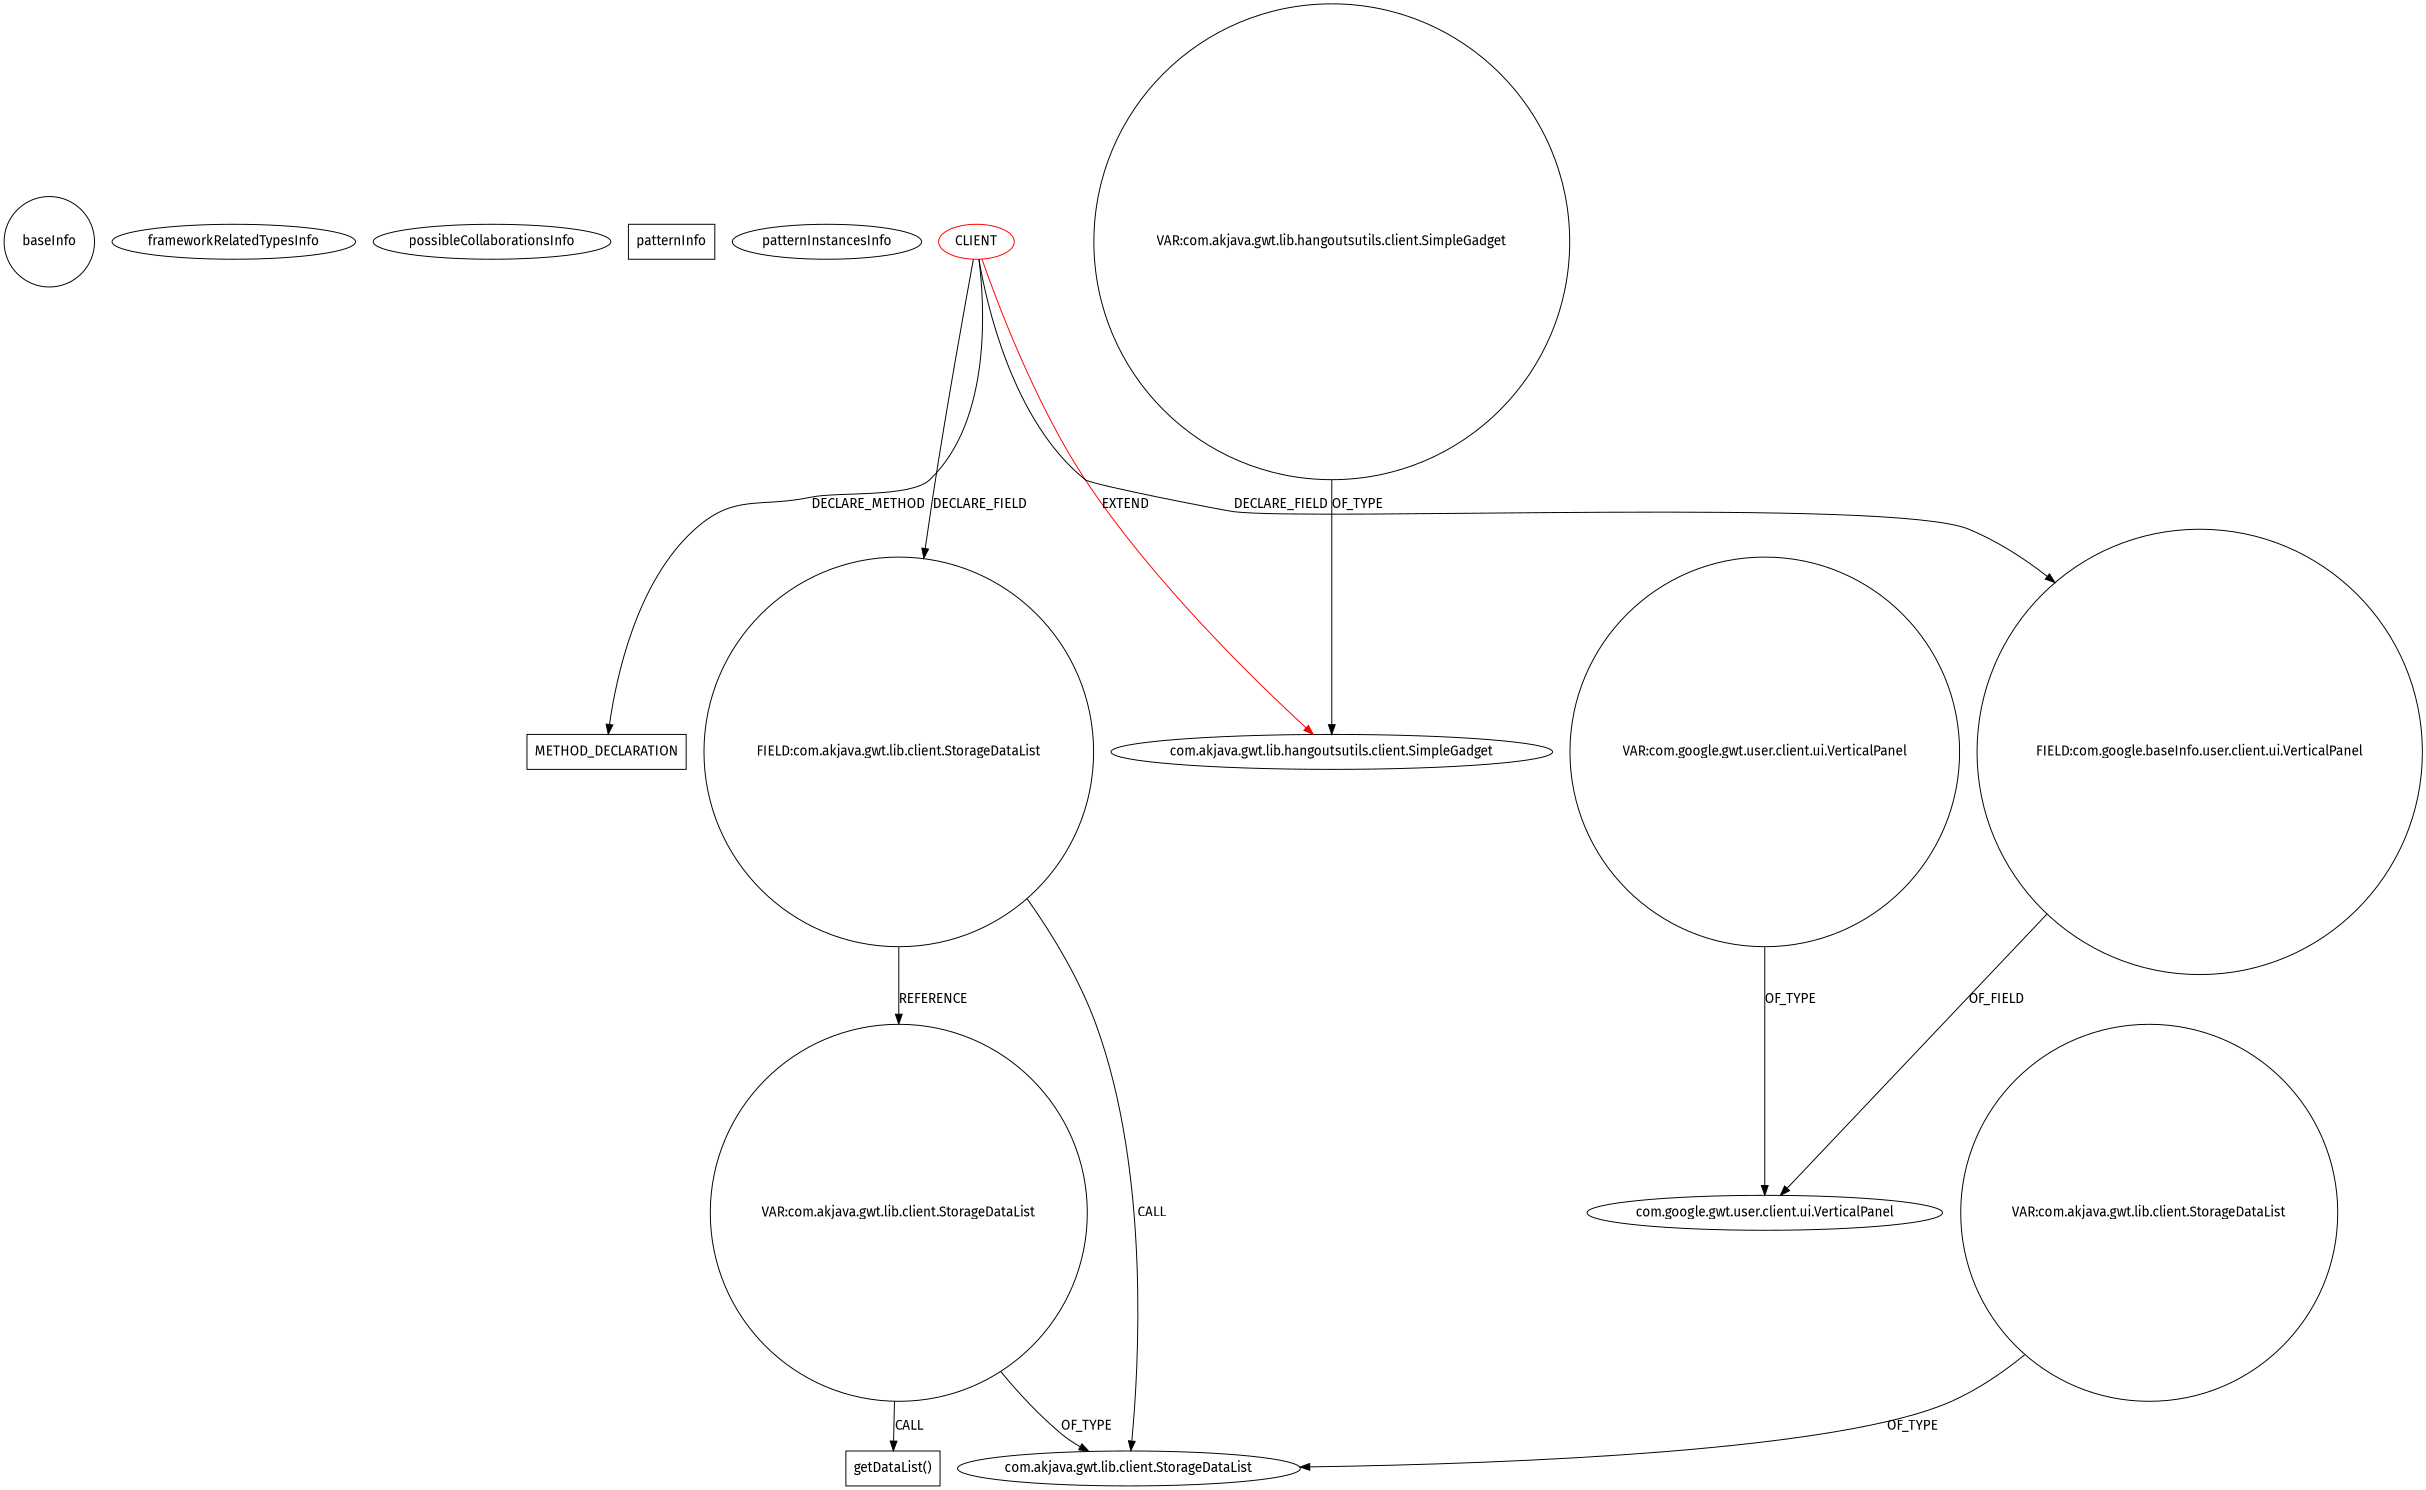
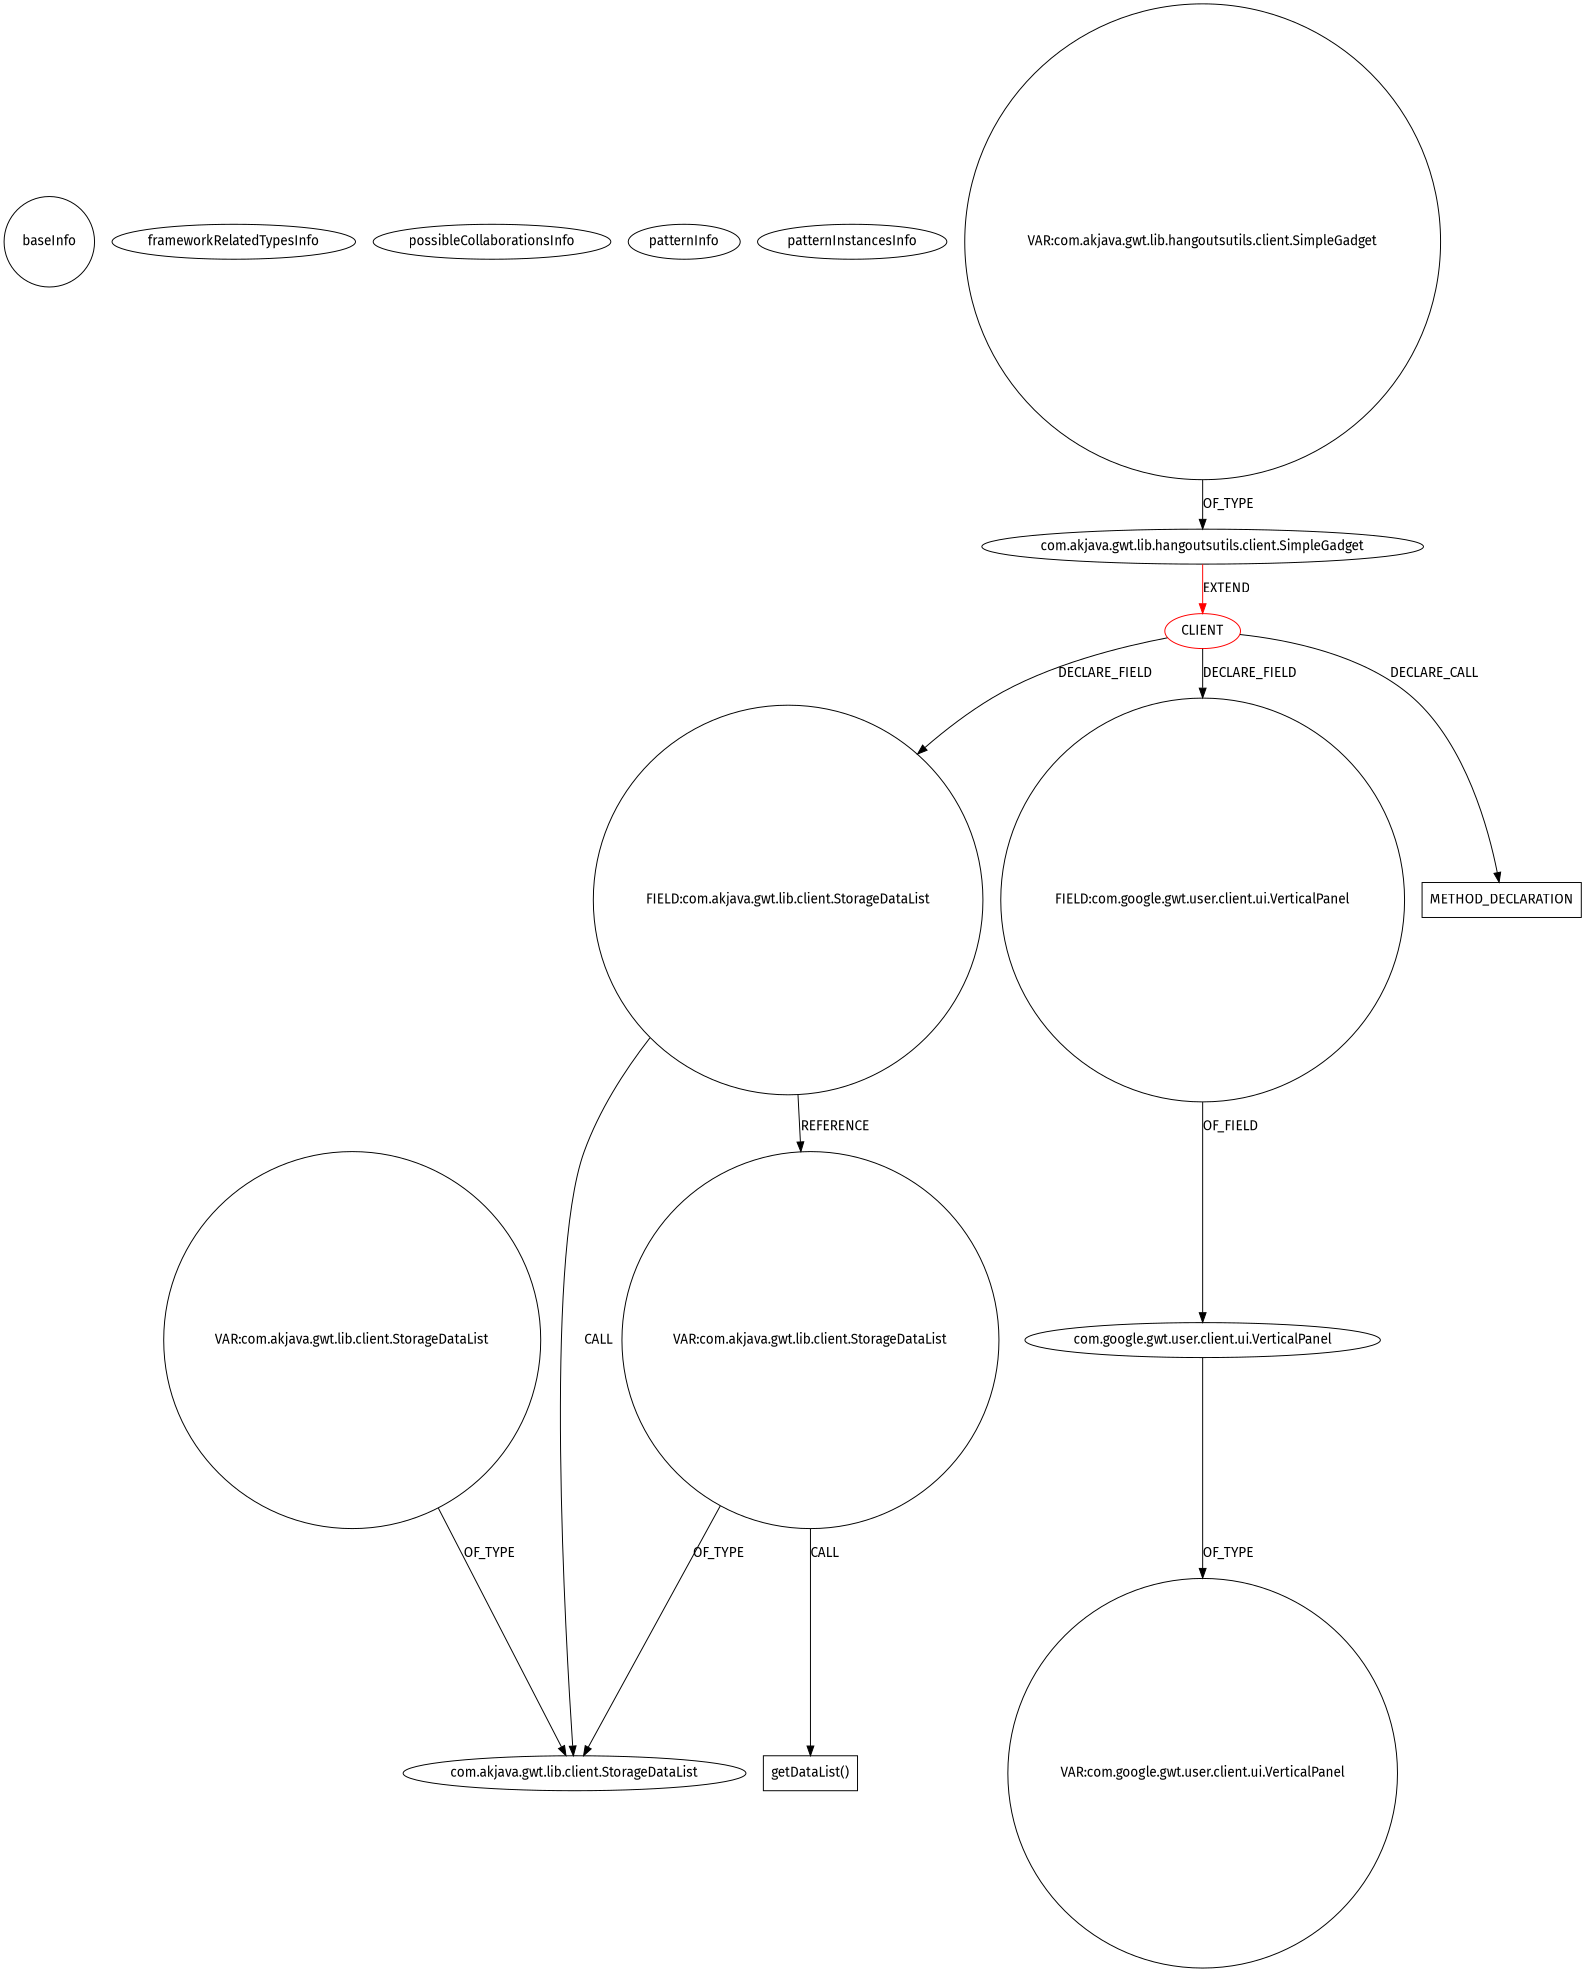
node "patternInfo": shape box -> ellipse
edge "CLIENT" -> "METHOD_DECLARATION": label "DECLARE_METHOD" -> "DECLARE_CALL"
edge "CLIENT" -> "com.akjava.gwt.lib.hangoutsutils.client.SimpleGadget": reversed
node "FIELD:com.google.baseInfo.user.client.ui.VerticalPanel": label "FIELD:com.google.baseInfo.user.client.ui.VerticalPanel" -> "FIELD:com.google.gwt.user.client.ui.VerticalPanel"
edge "VAR:com.google.gwt.user.client.ui.VerticalPanel" -> "com.google.gwt.user.client.ui.VerticalPanel": reversed
